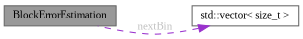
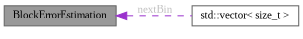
edge "BlockErrorEstimation" -> "std::vector< size_t >": reversed
